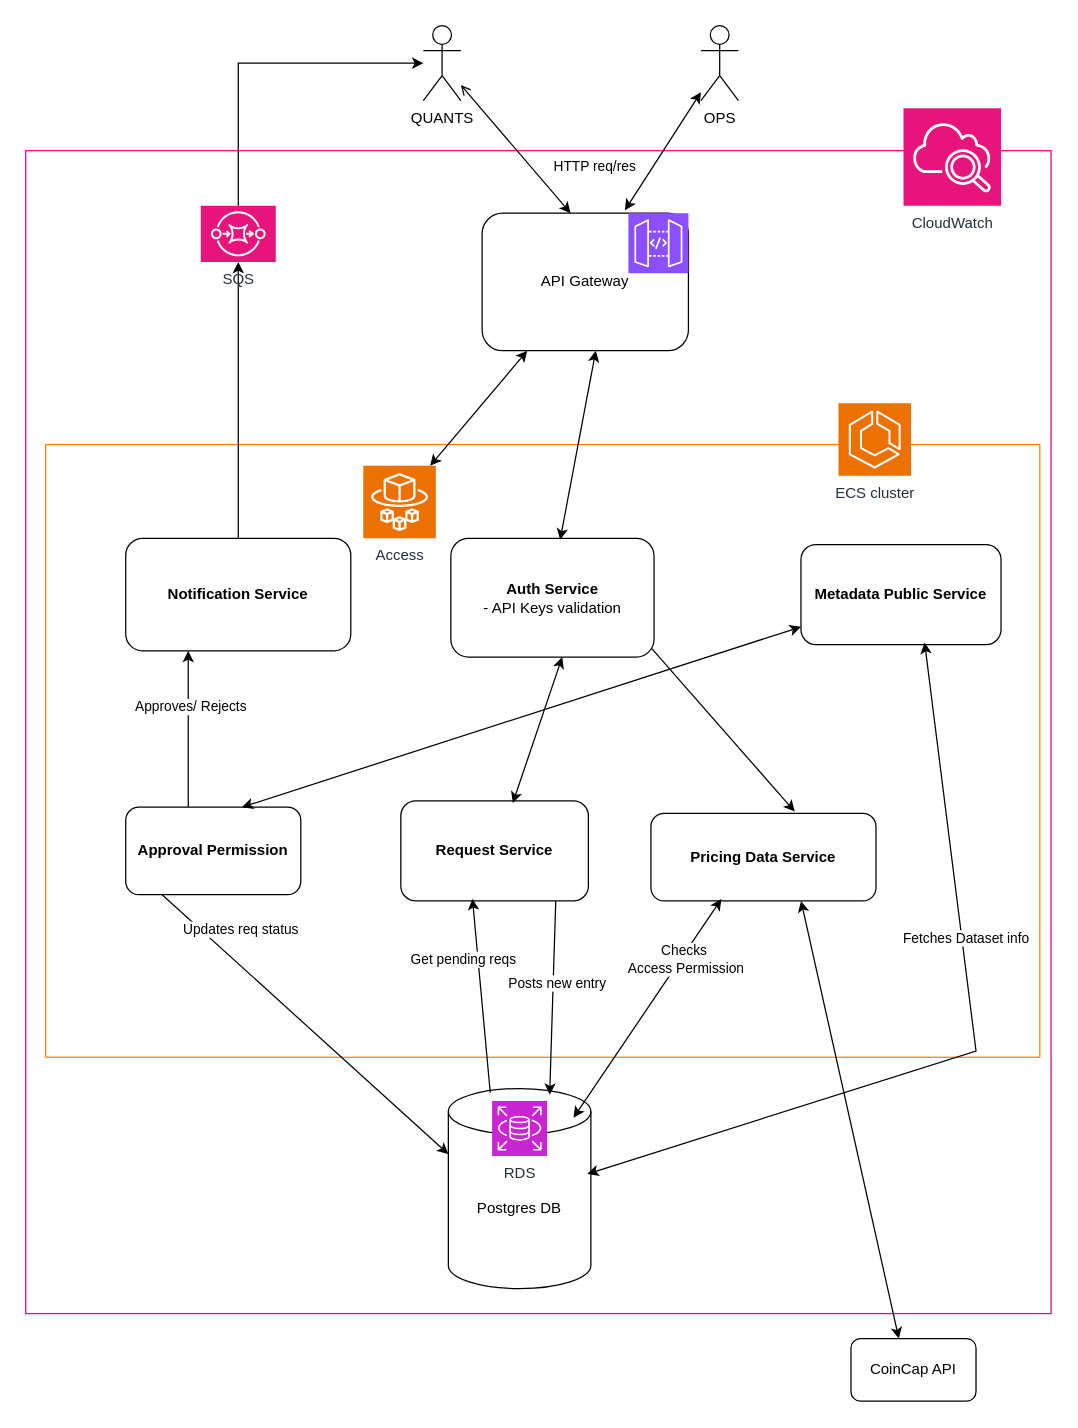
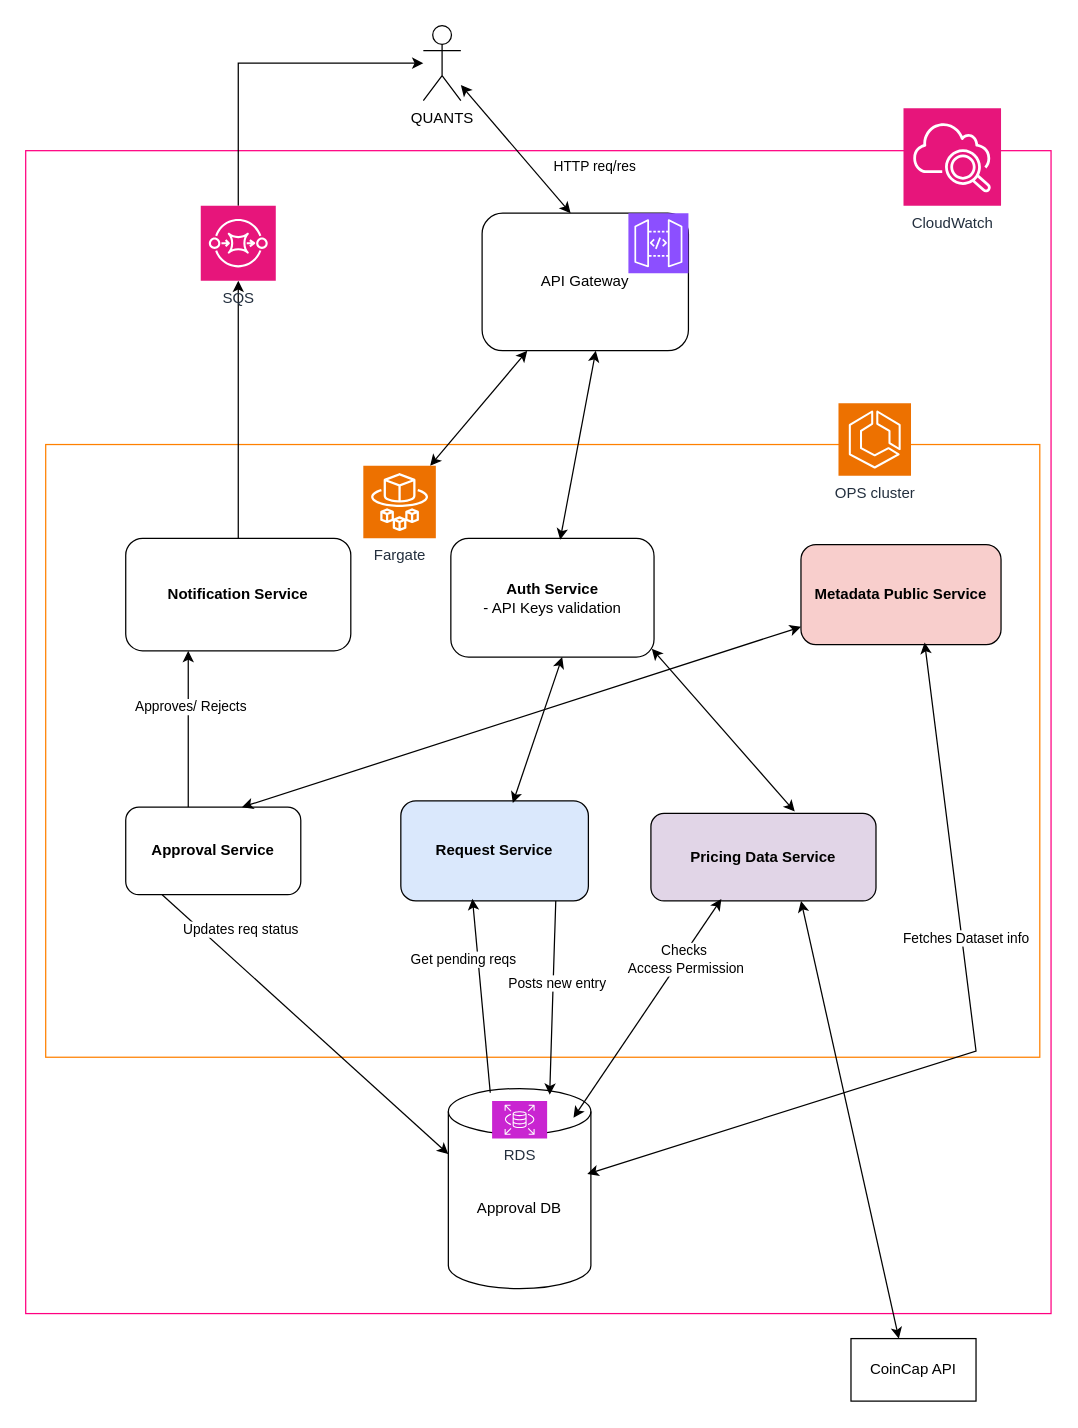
node "OPS": removed
edge "QUANTS" -- "API Gateway": arrowhead open -> classic
edge "OPS" -- "API Gateway": removed
node "SQS": size 75x56 -> 75x75
node "ECS cluster": label "ECS cluster" -> "OPS cluster"
node "Access": label "Access" -> "Fargate"
node "Metadata Public Service": fillcolor #ffffff -> #f8cecc
edge "Auth Service - API Keys validation" -> "Pricing Data Service": arrowhead none -> classic
node "Approval Permission": label "Approval Permission" -> "Approval Service"
node "Request Service": fillcolor #ffffff -> #dae8fc
node "Pricing Data Service": fillcolor #ffffff -> #e1d5e7
node "RDS": size 55x55 -> 55x38
node "Postgres DB": label "Postgres DB" -> "Approval DB"
node "CoinCap API": shape rounded rectangle -> rectangle
